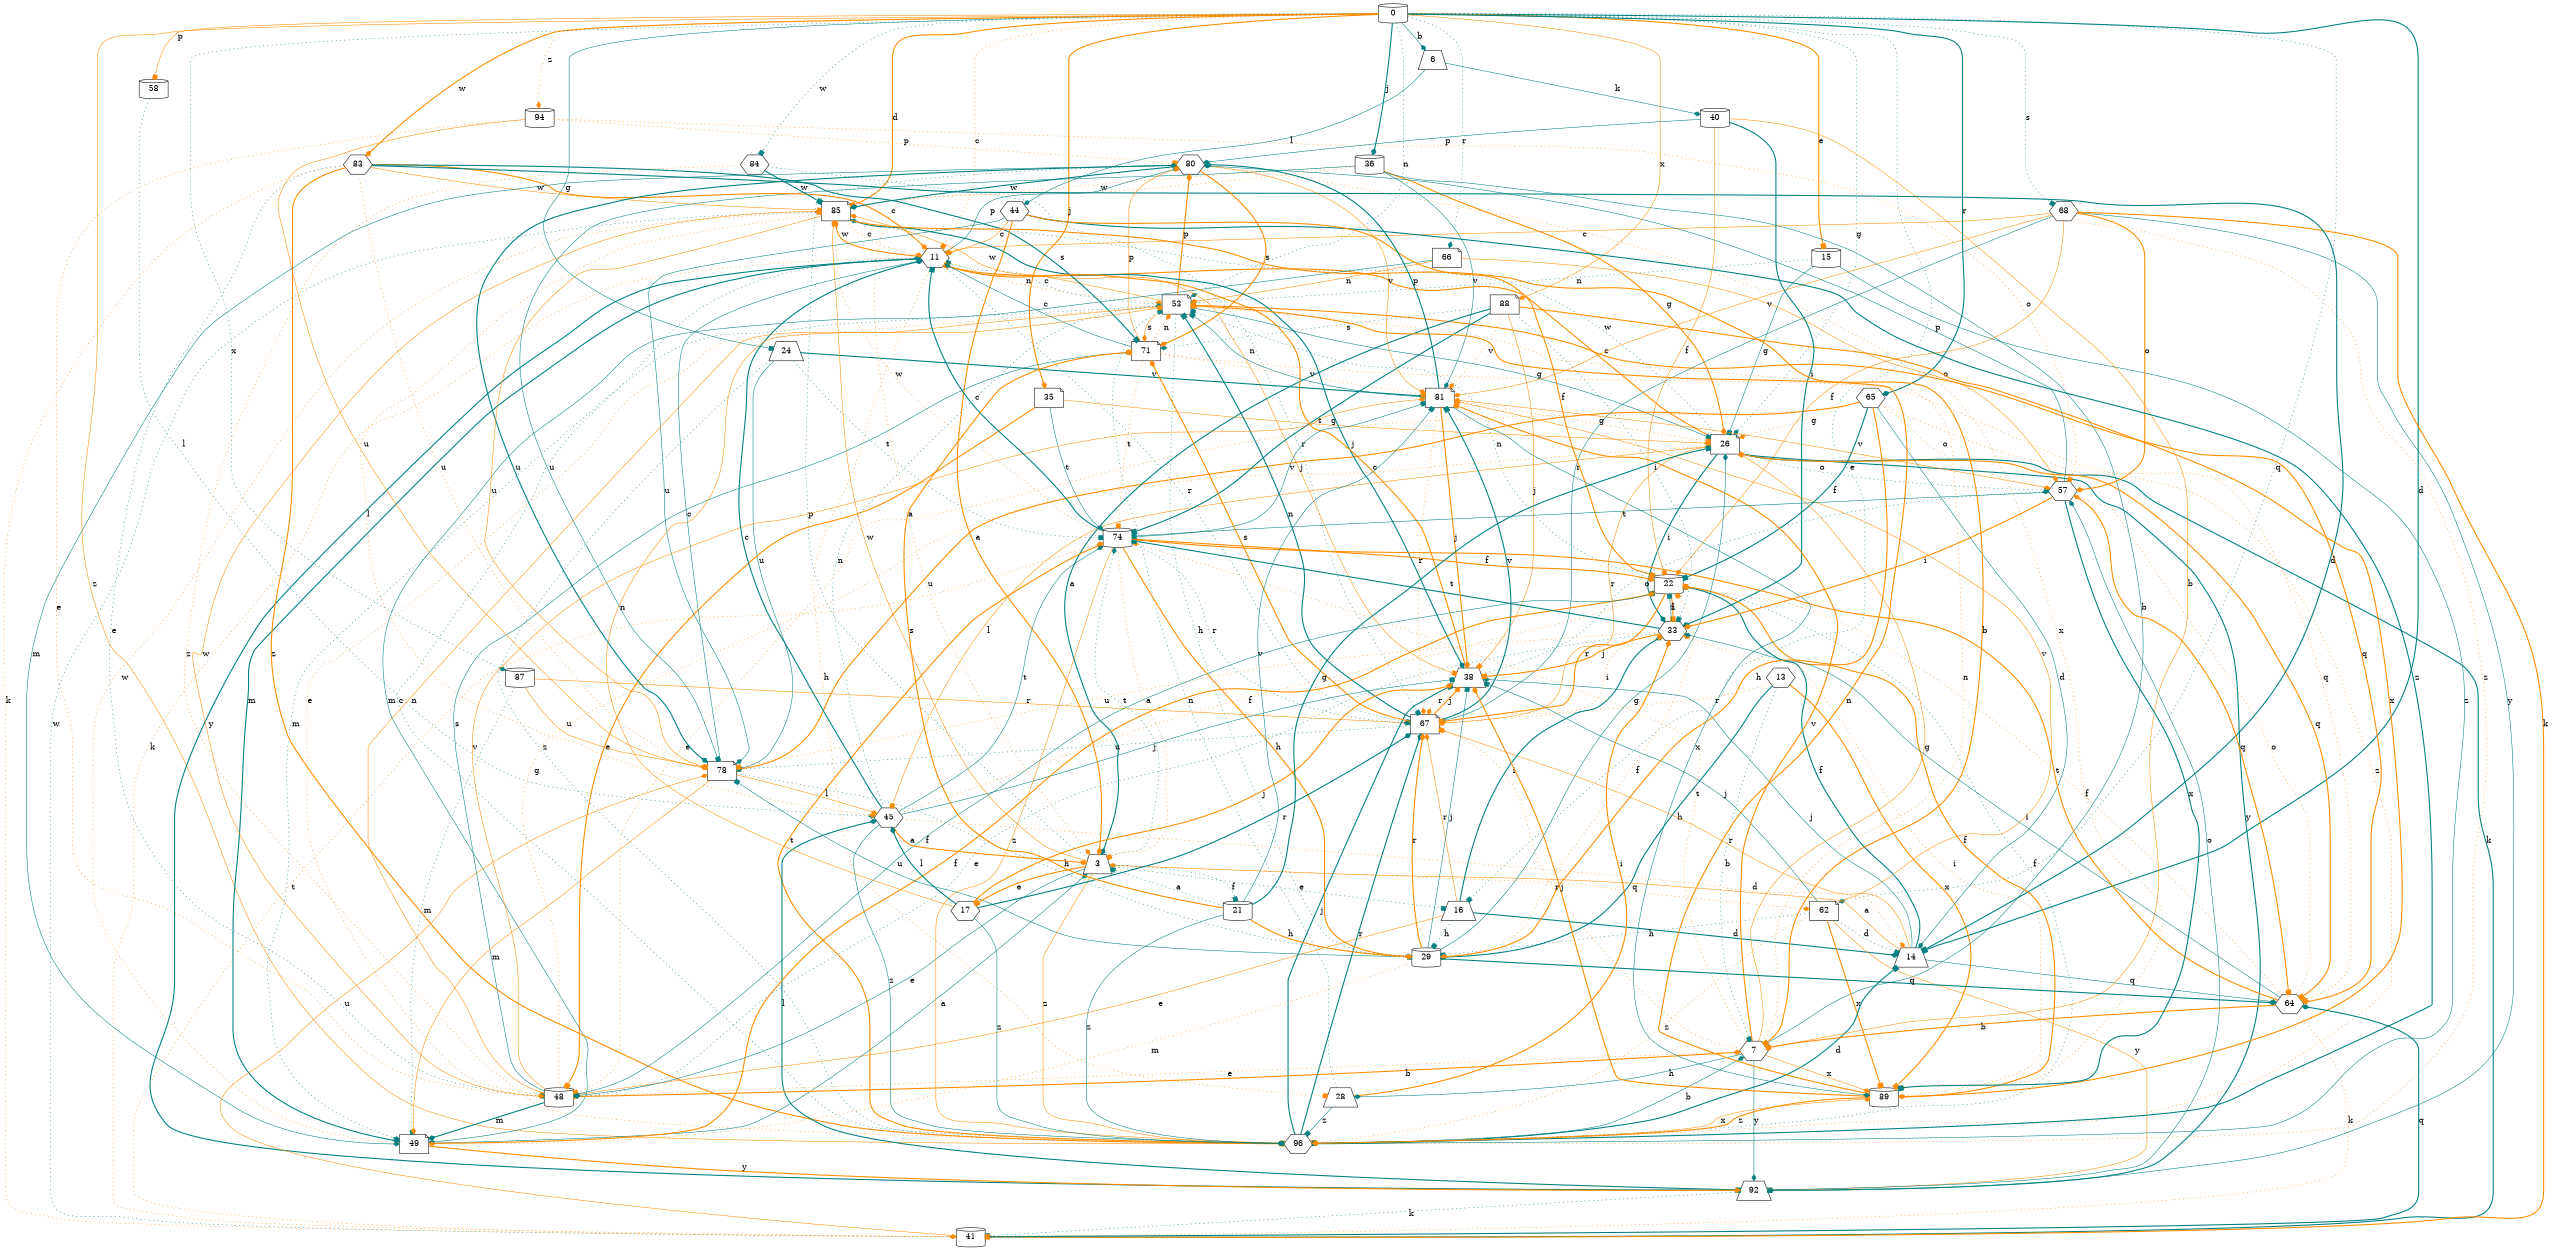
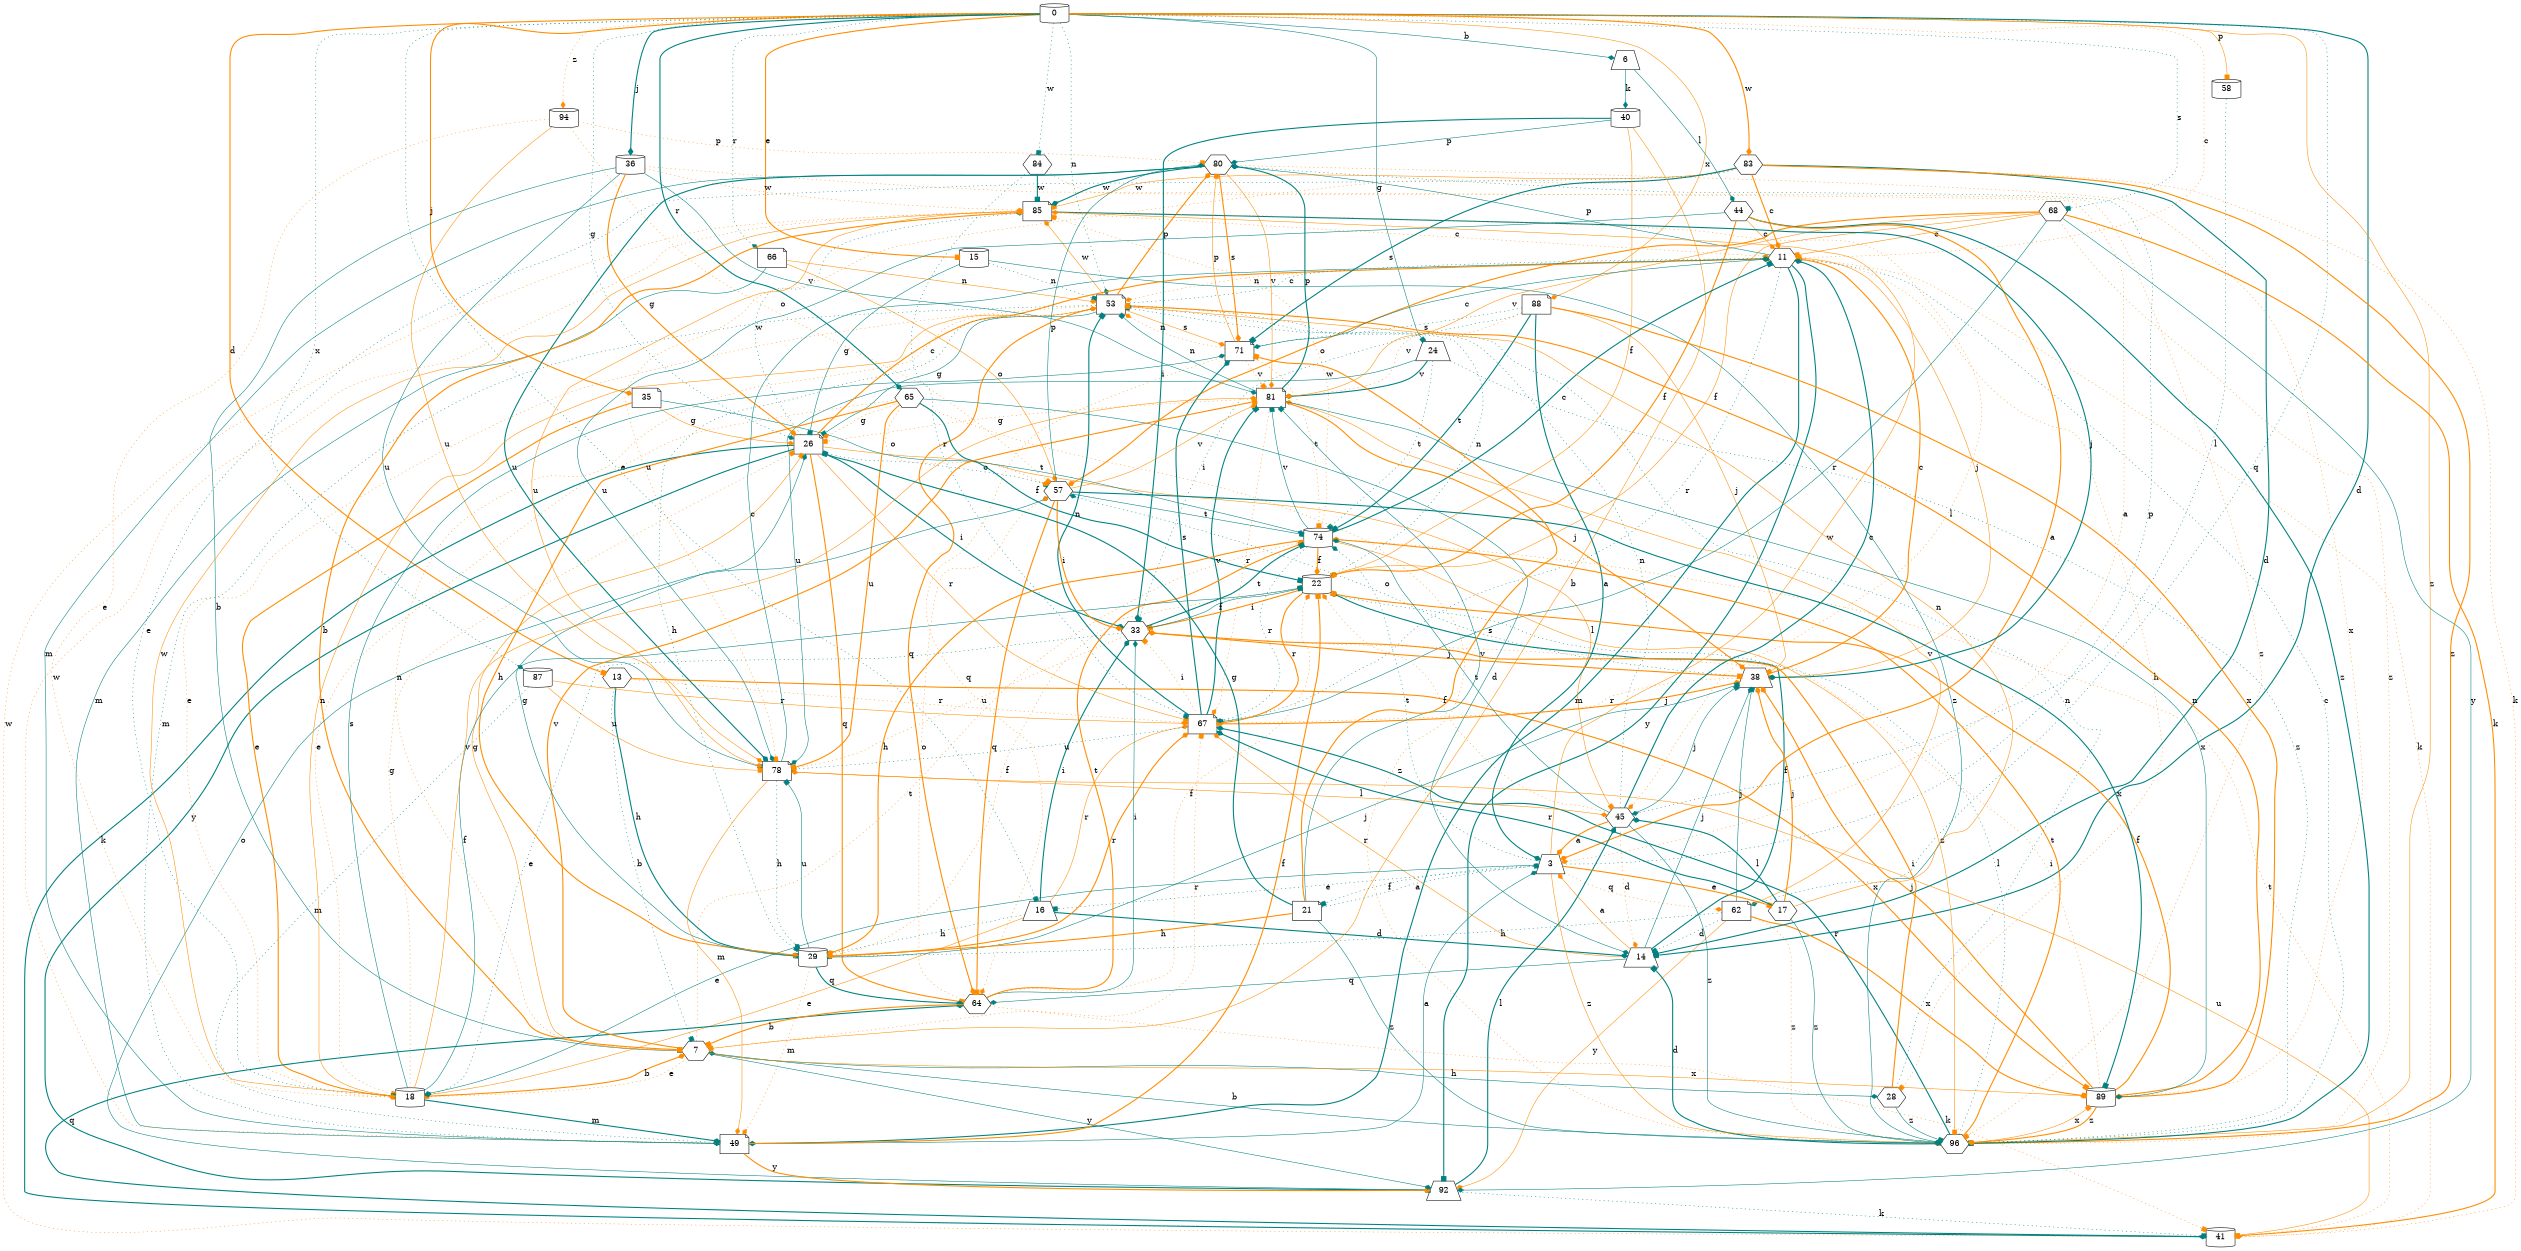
edge "0" -> "85": now "0" -> "13"
edge "11" -> "85": removed, label "w"
edge "67" -> "71": color darkorange -> teal
edge "74" -> "3": removed, label "a"
edge "96" -> "22": label "f" -> "l"
edge "41" -> "85": color teal -> darkorange
edge "96" -> "38": removed, label "j"
node "21": shape cylinder -> note
node "48": label "48" -> "18"
node "28": shape trapezium -> hexagon
